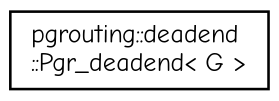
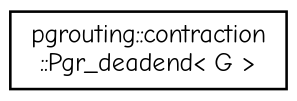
node "pgrouting::deadend ::Pgr_deadend< G >": label "pgrouting::deadend ::Pgr_deadend< G >" -> "pgrouting::contraction ::Pgr_deadend< G >"
